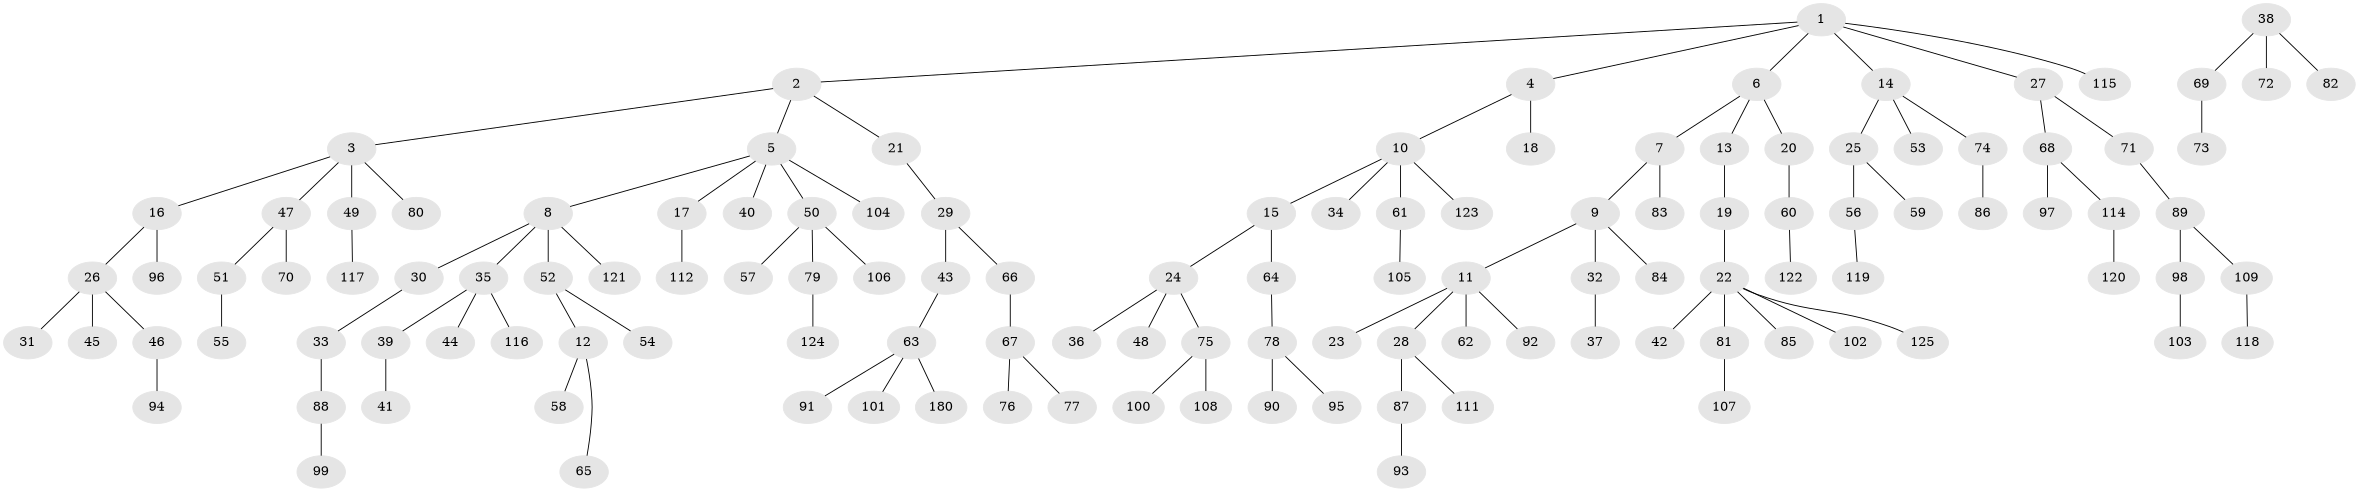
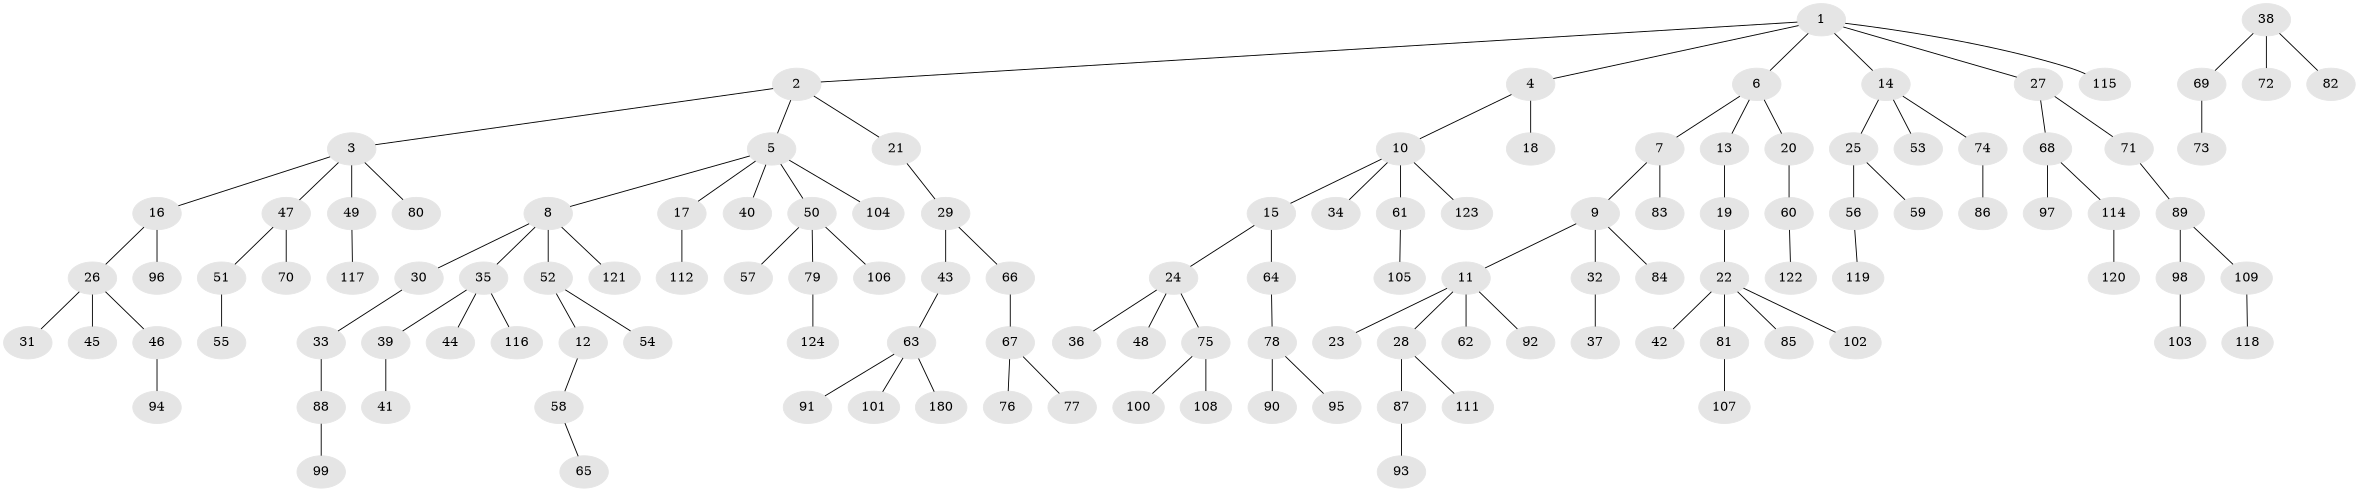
node "125": removed
edge "12" -- "65": now "58" -- "65"
